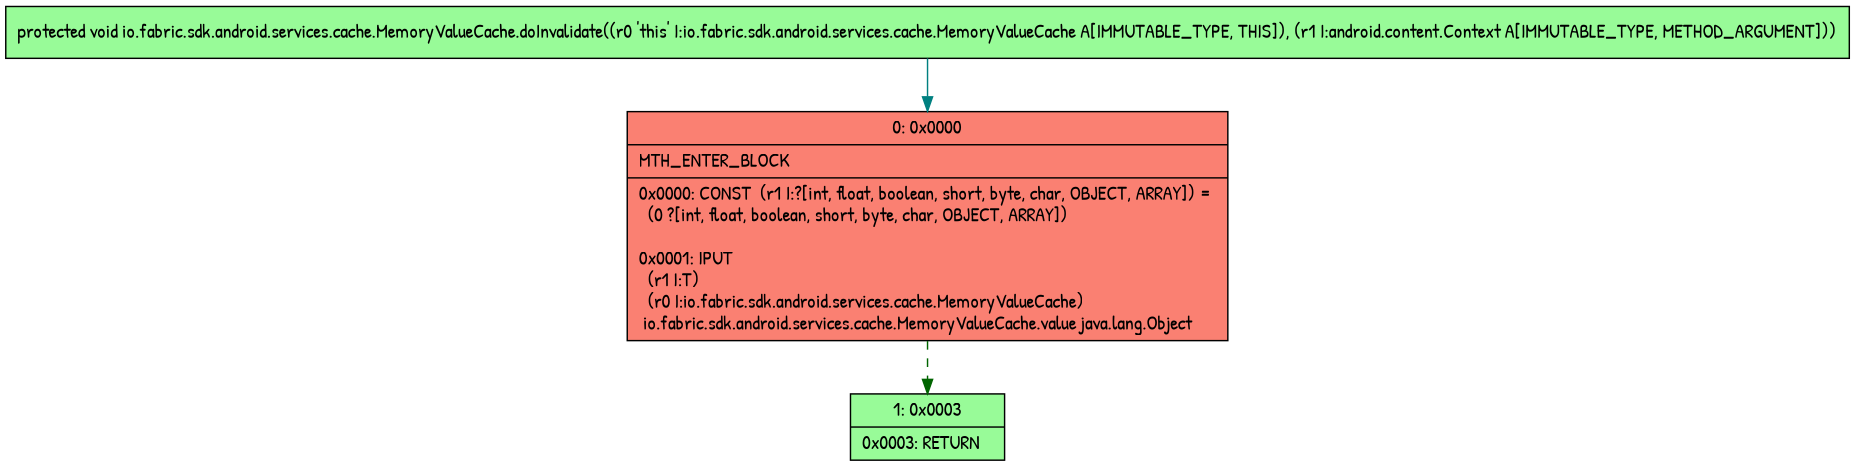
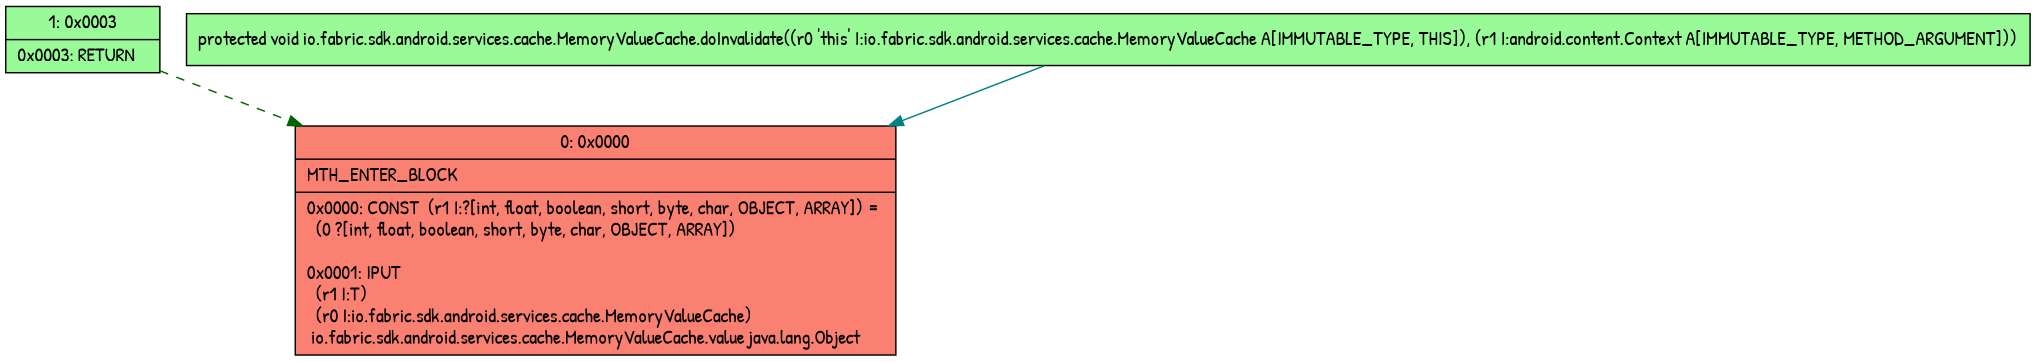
edge "0: 0x0000" -> "1: 0x0003": reversed
